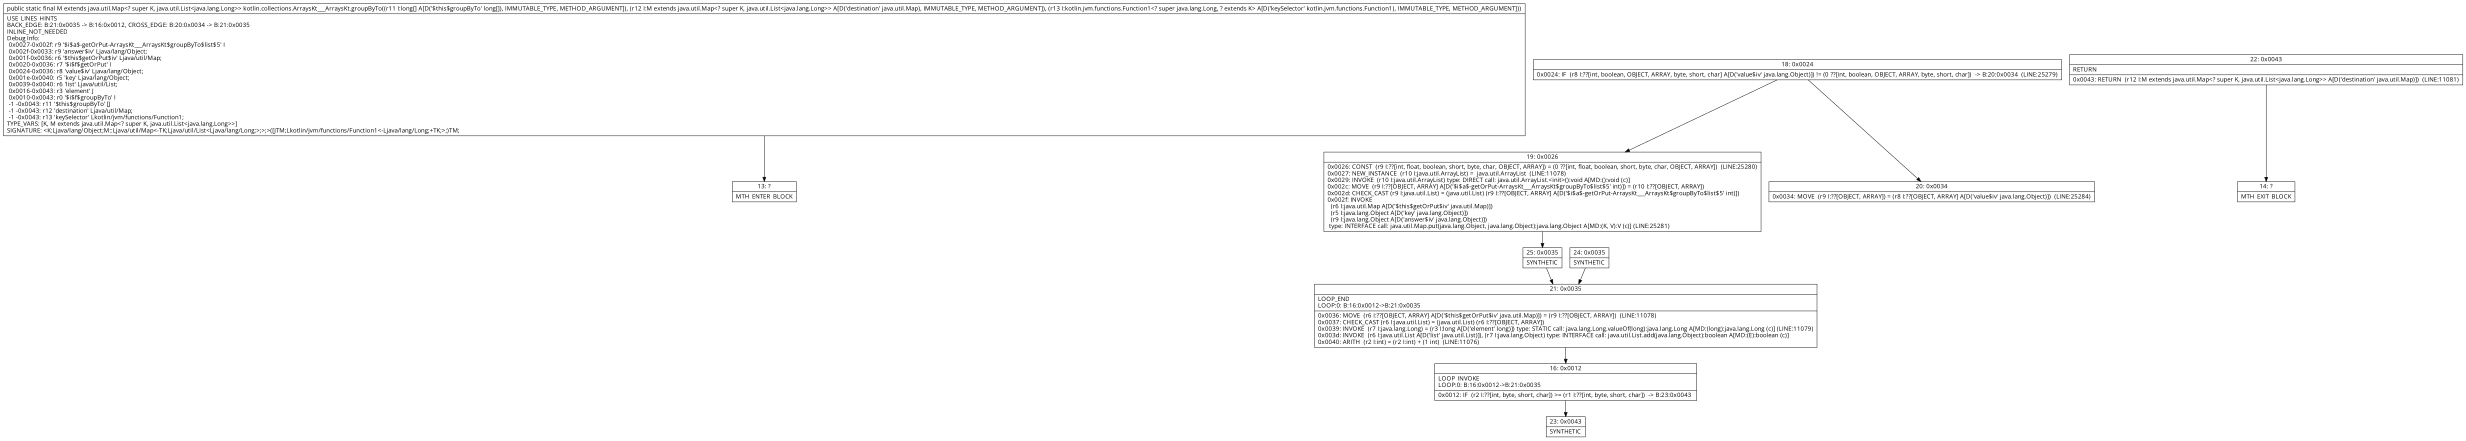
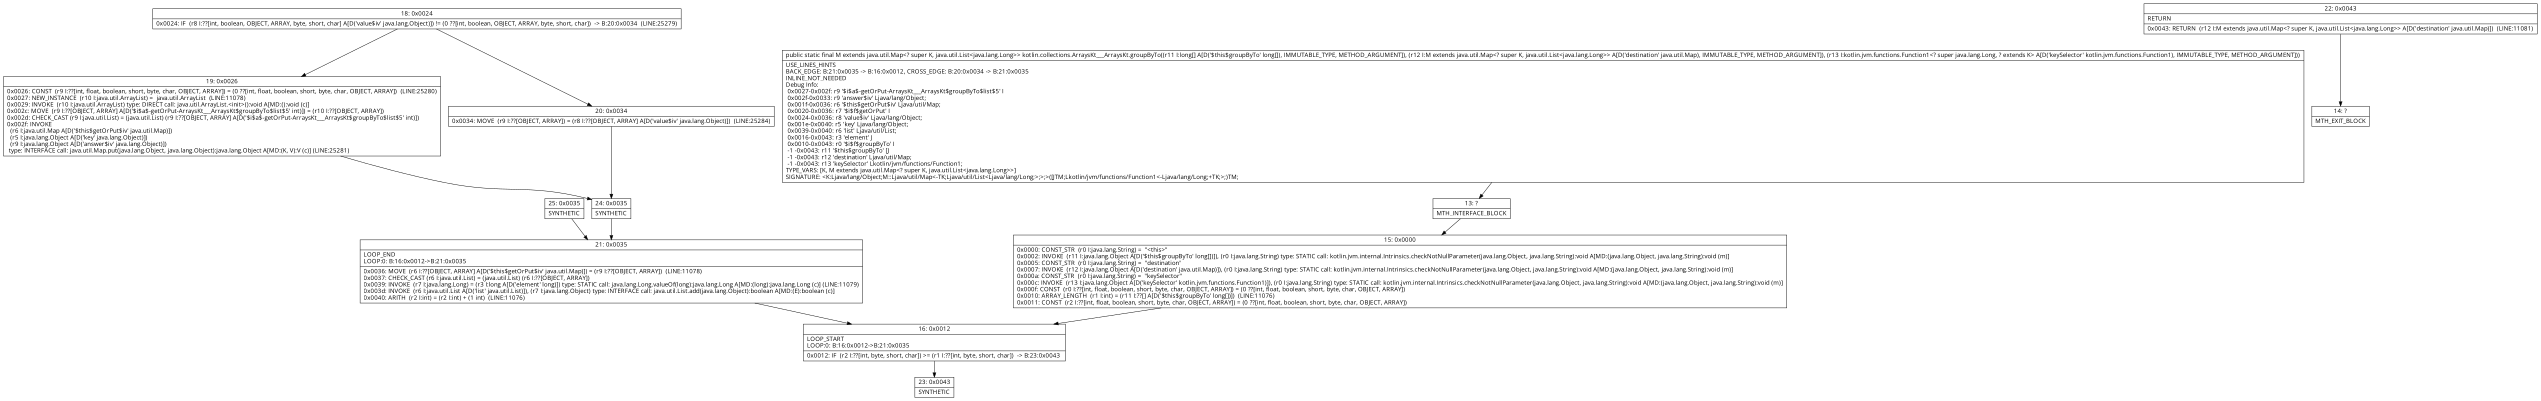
edge "20: 0x0034" -> "24: 0x0035": added
node "13: ?": text "MTH_ENTER_BLOCK" -> "MTH_INTERFACE_BLOCK"
edge "19: 0x0026" -> "25: 0x0035": now "19: 0x0026" -> "24: 0x0035"
node "15: 0x0000": added
node "16: 0x0012": text "LOOP_INVOKE" -> "LOOP_START"
